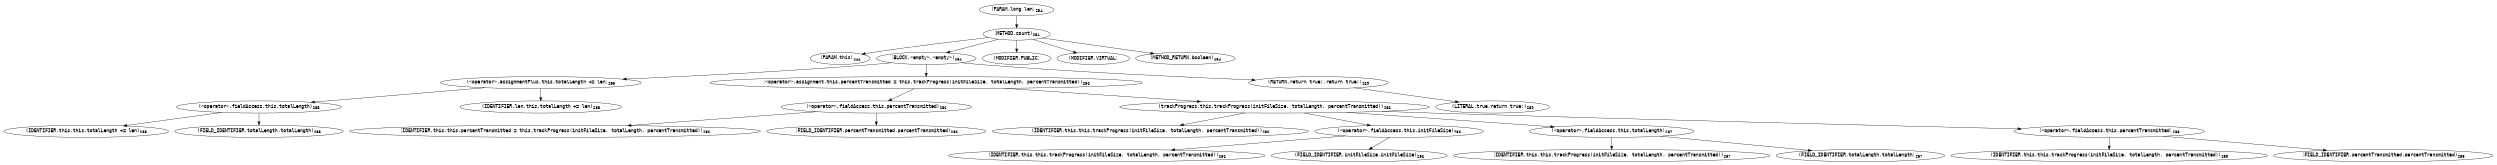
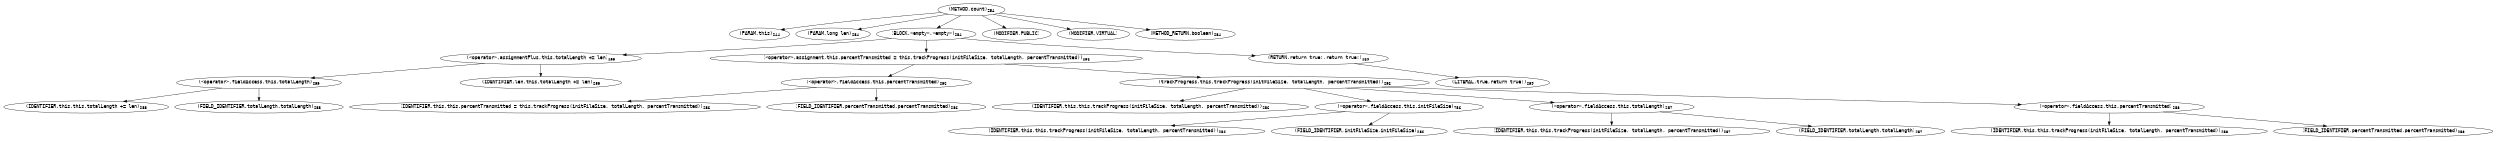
edge "(PARAM,long len)" -> "(METHOD,count)": reversed
